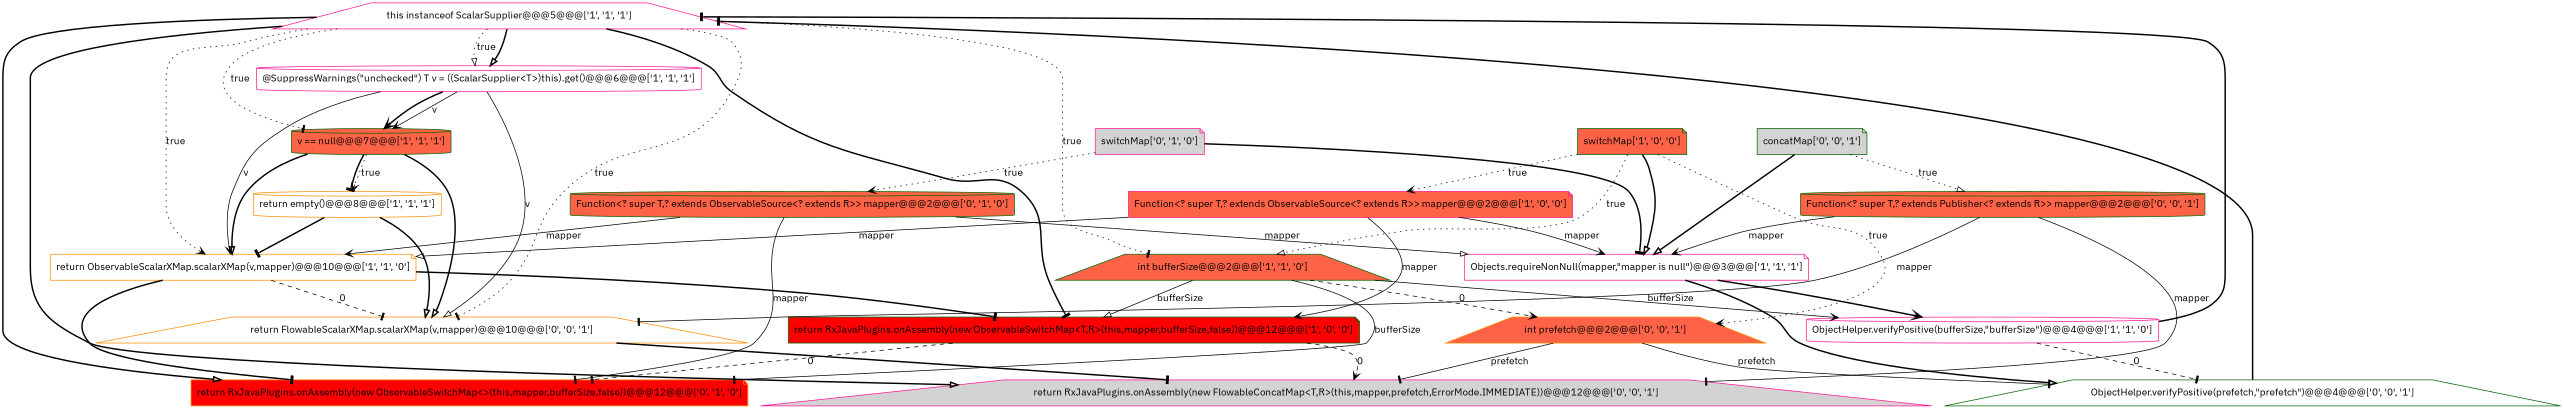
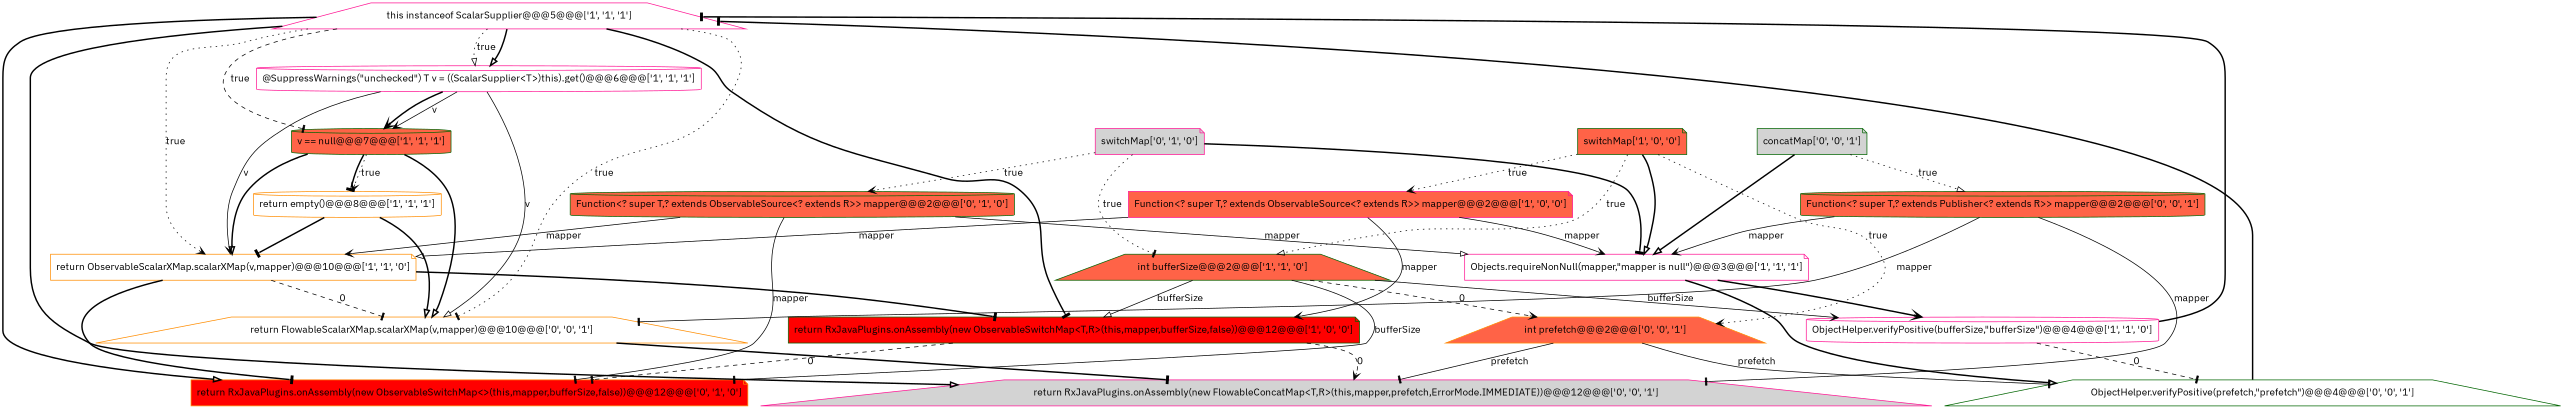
edge "this instanceof ScalarSupplier@@@5@@@['1', '1', '1']" -> "int bufferSize@@@2@@@['1', '1', '0']": now "switchMap['0', '1', '0']" -> "int bufferSize@@@2@@@['1', '1', '0']"
edge "this instanceof ScalarSupplier@@@5@@@['1', '1', '1']" -> "v == null@@@7@@@['1', '1', '1']": style dotted -> dashed
